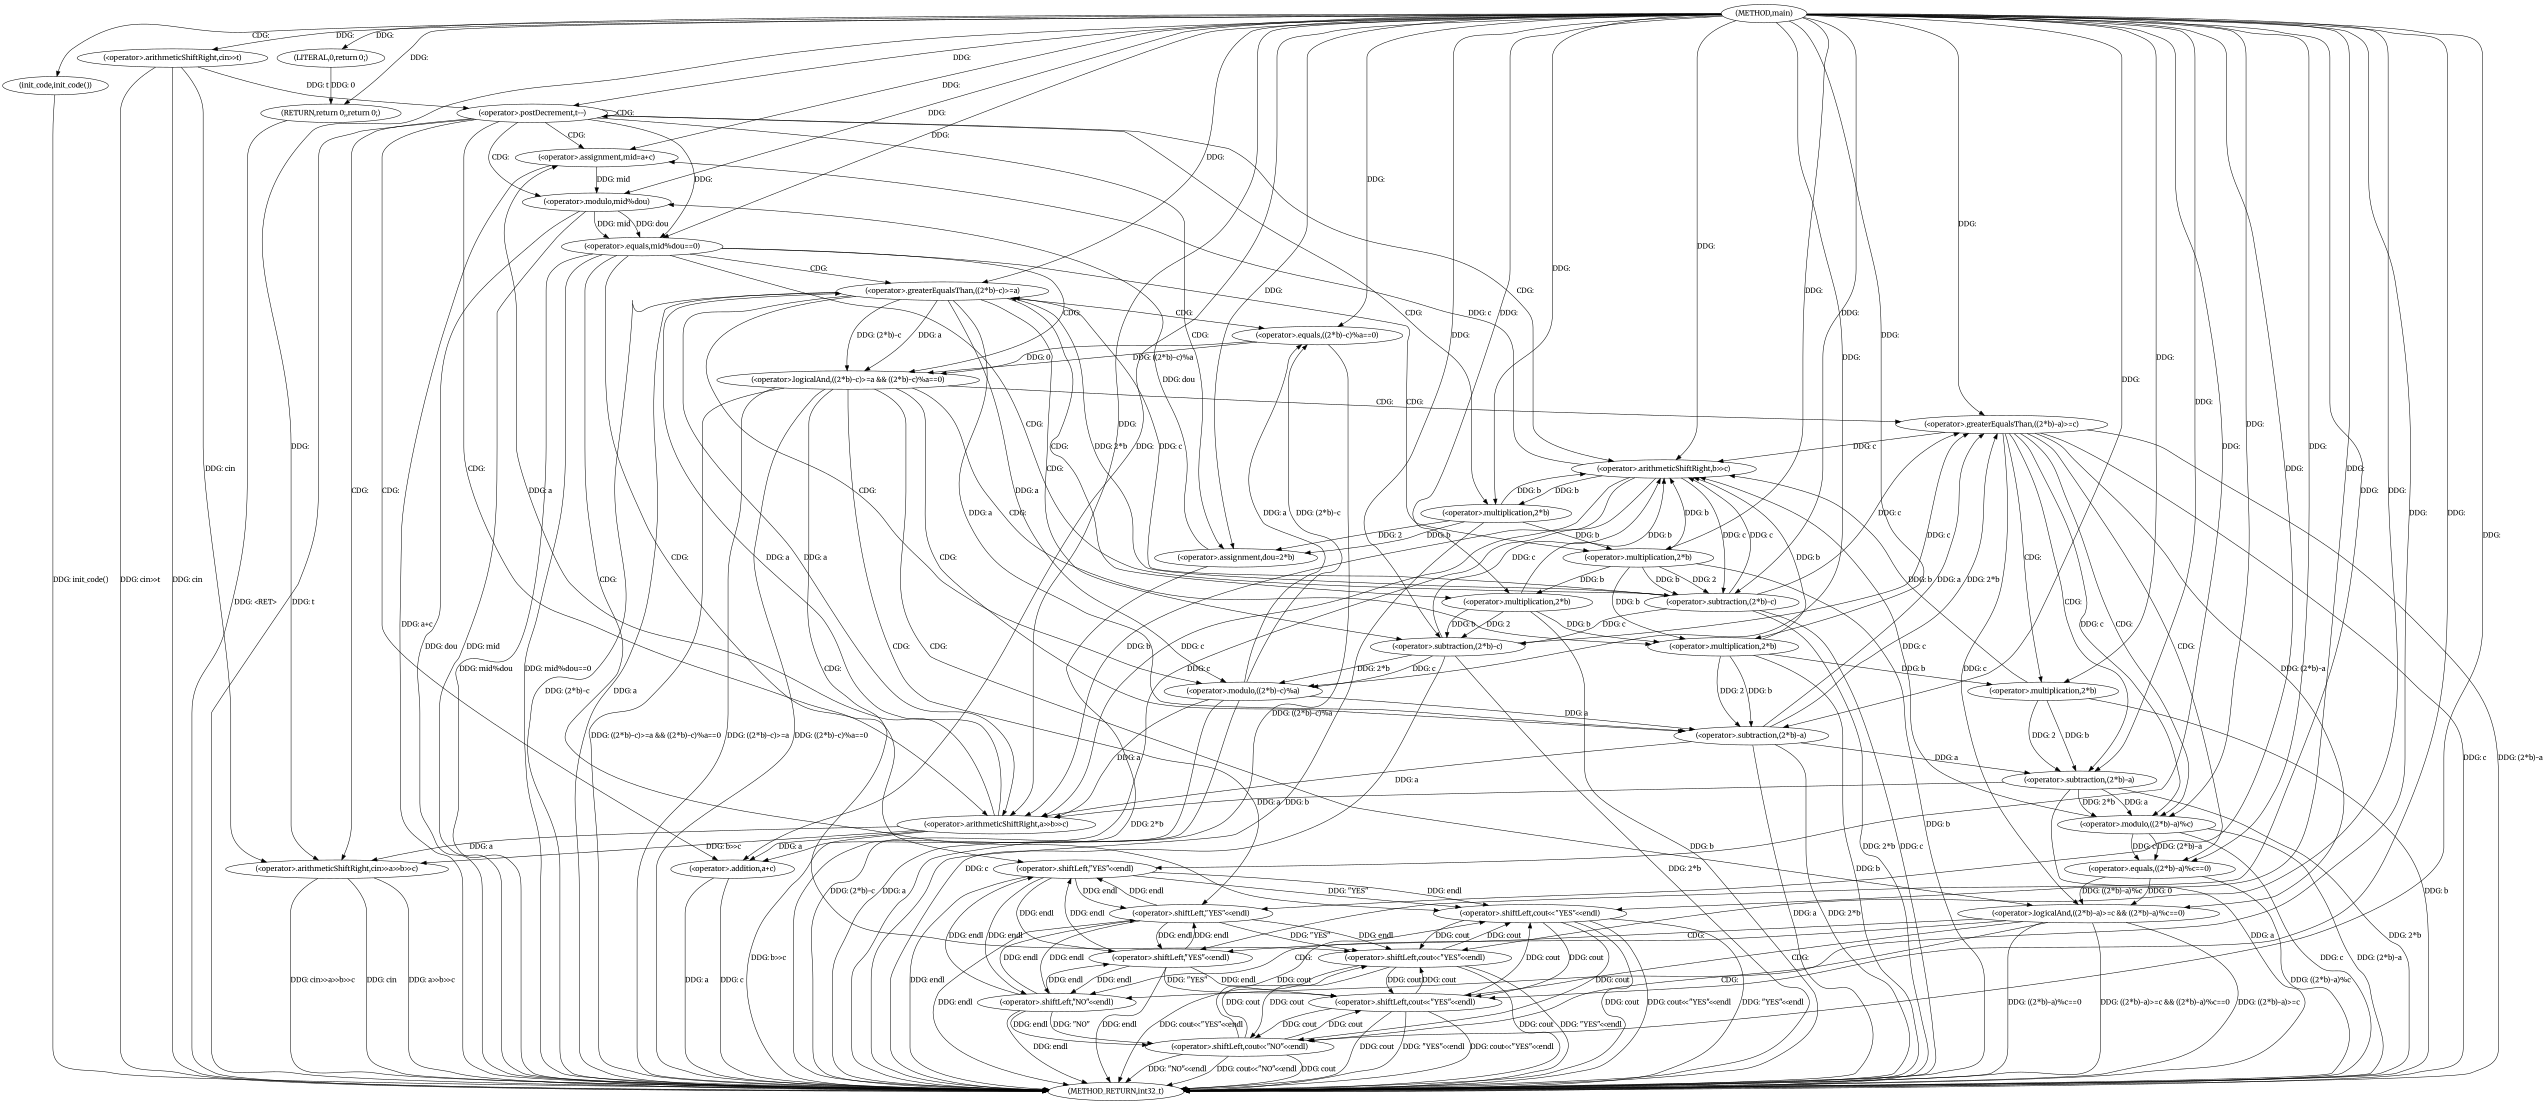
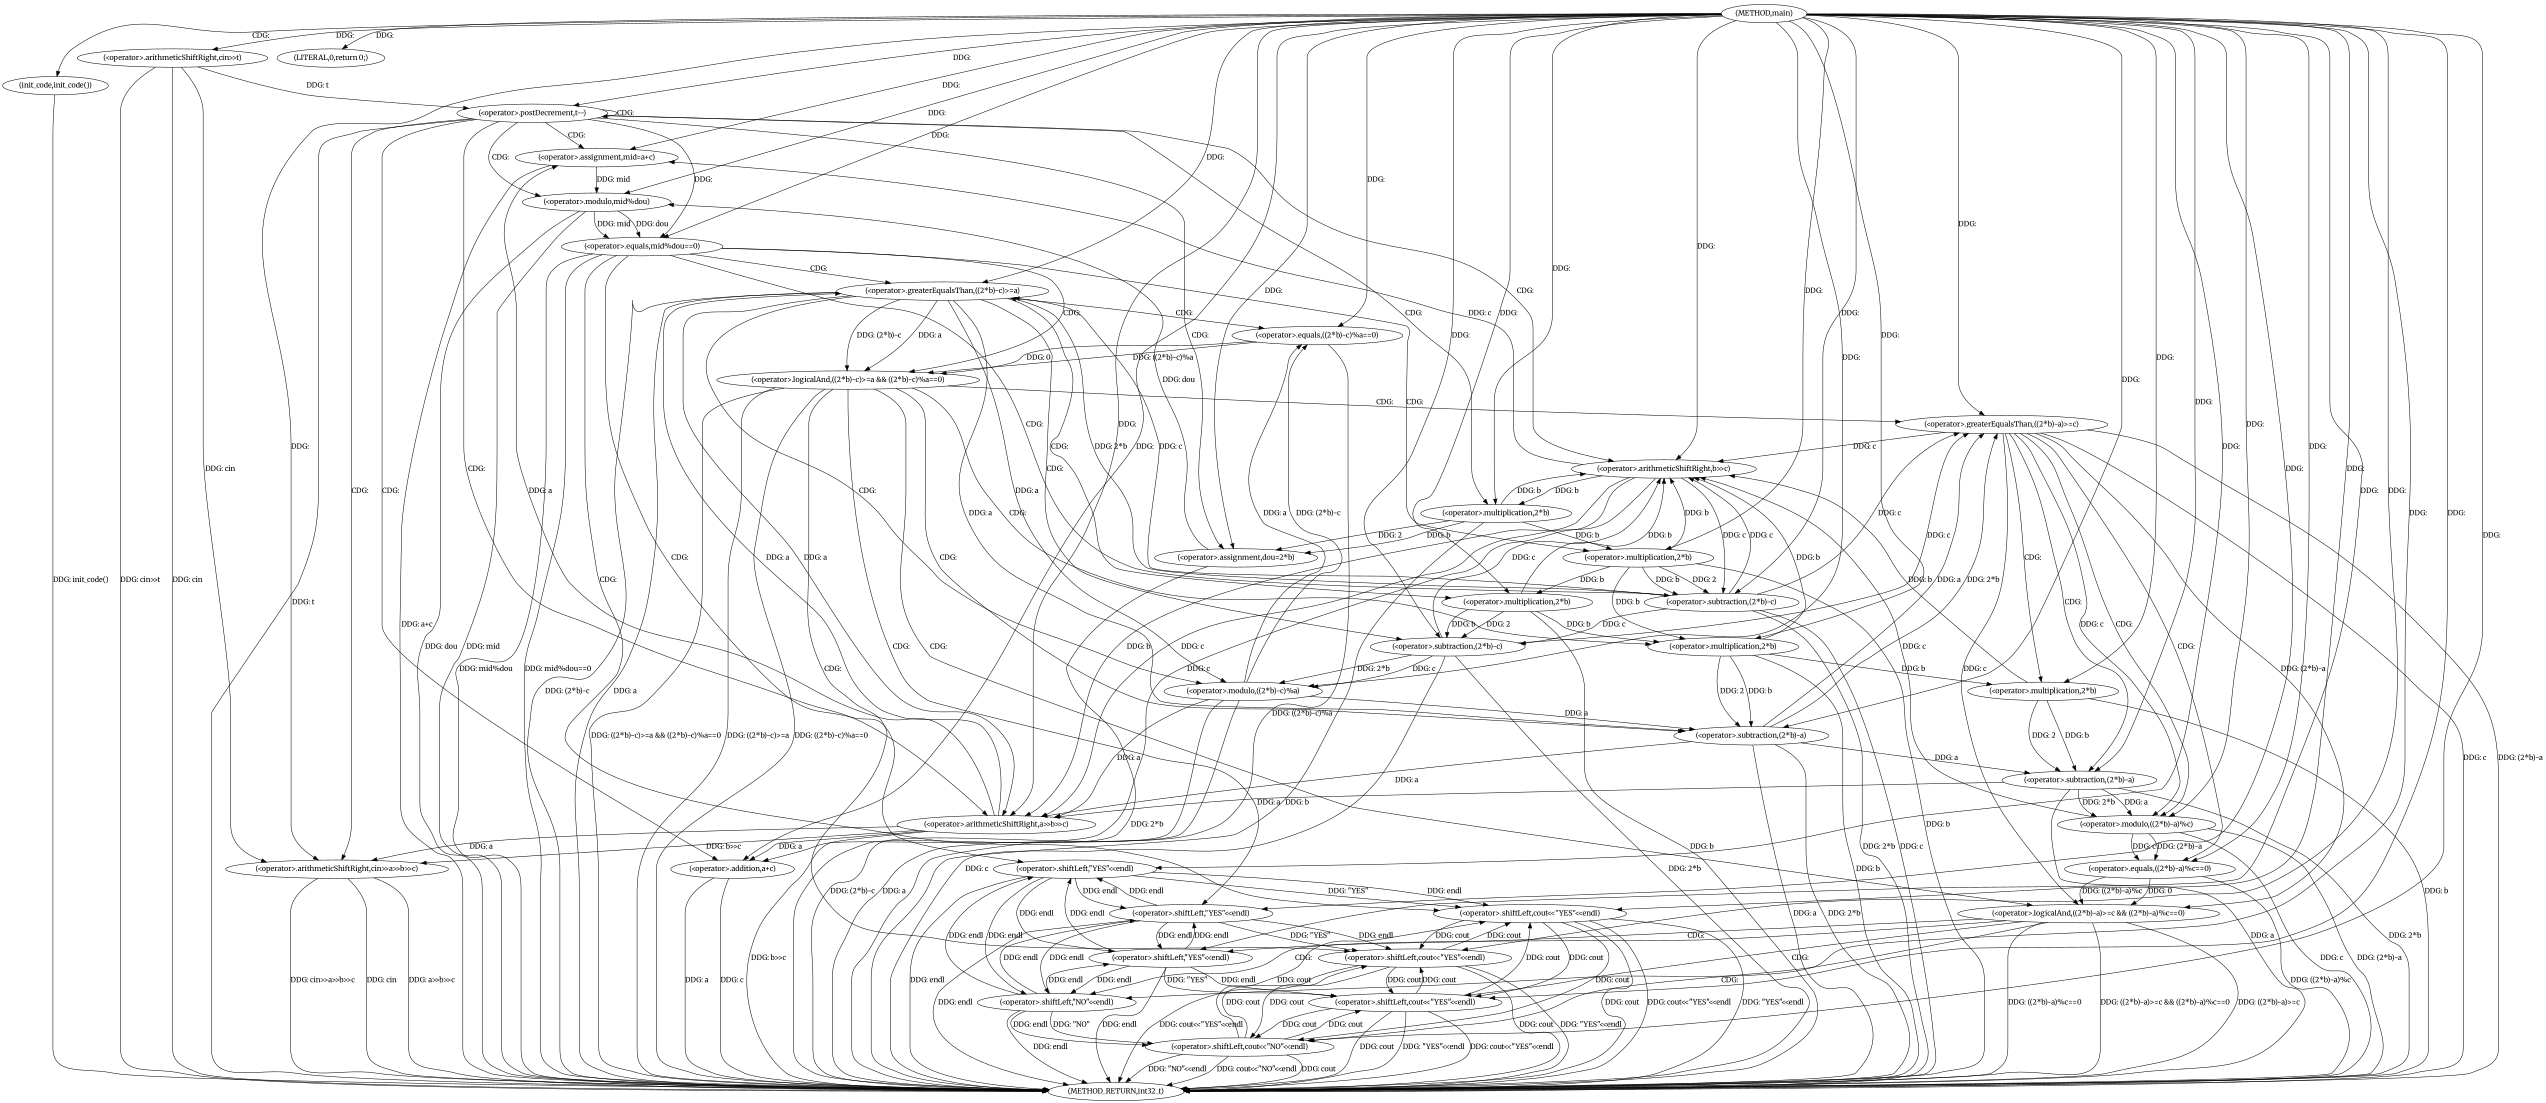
node "(RETURN,return 0;,return 0;)": removed
